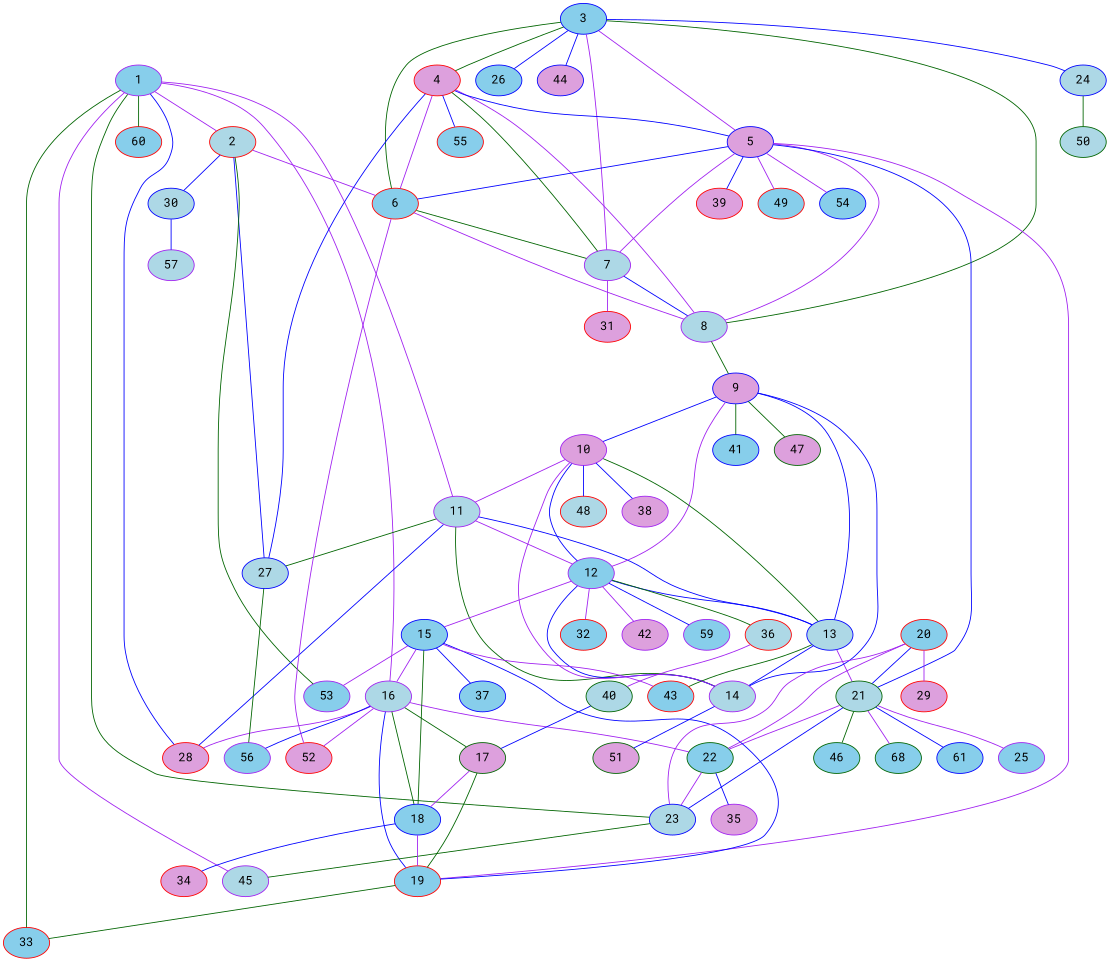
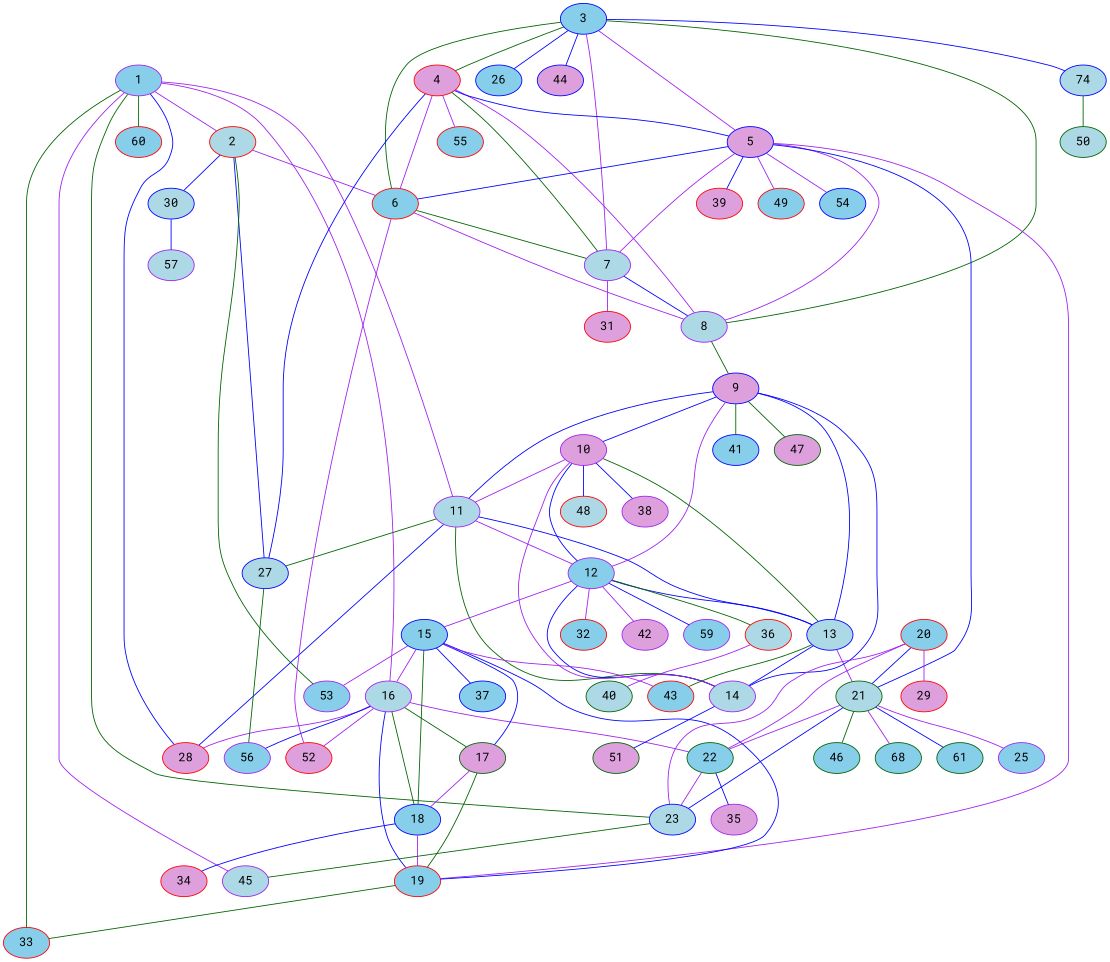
node "24": label "24" -> "74"
edge "4" -- "55": color blue -> purple
edge "9" -- "11": added
edge "40" -- "17": now "15" -- "17"
node "61": color blue -> darkgreen
